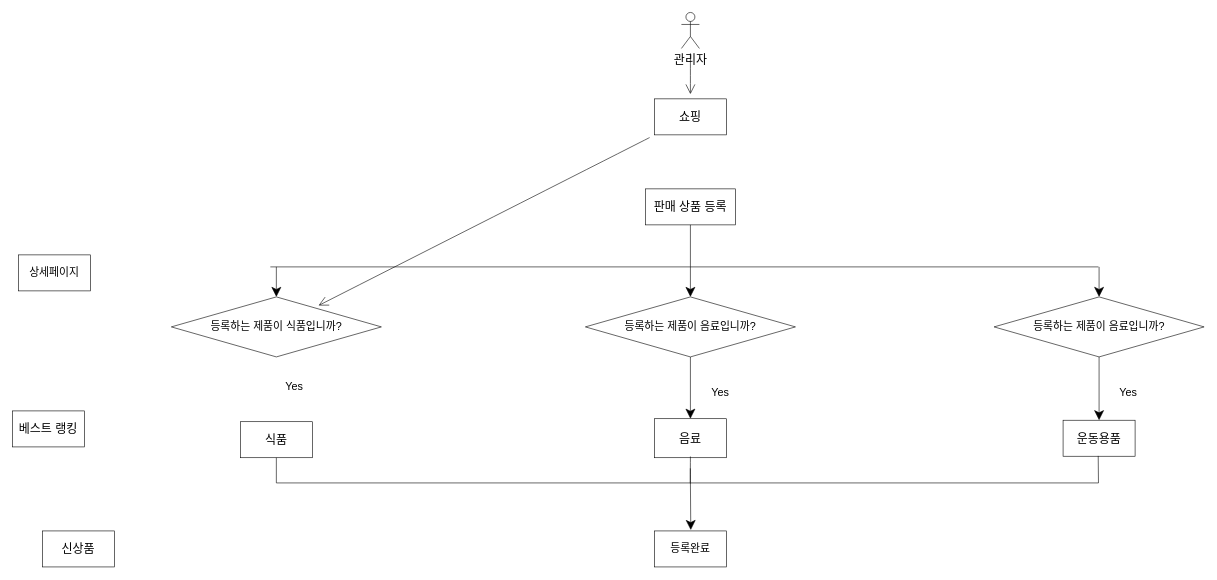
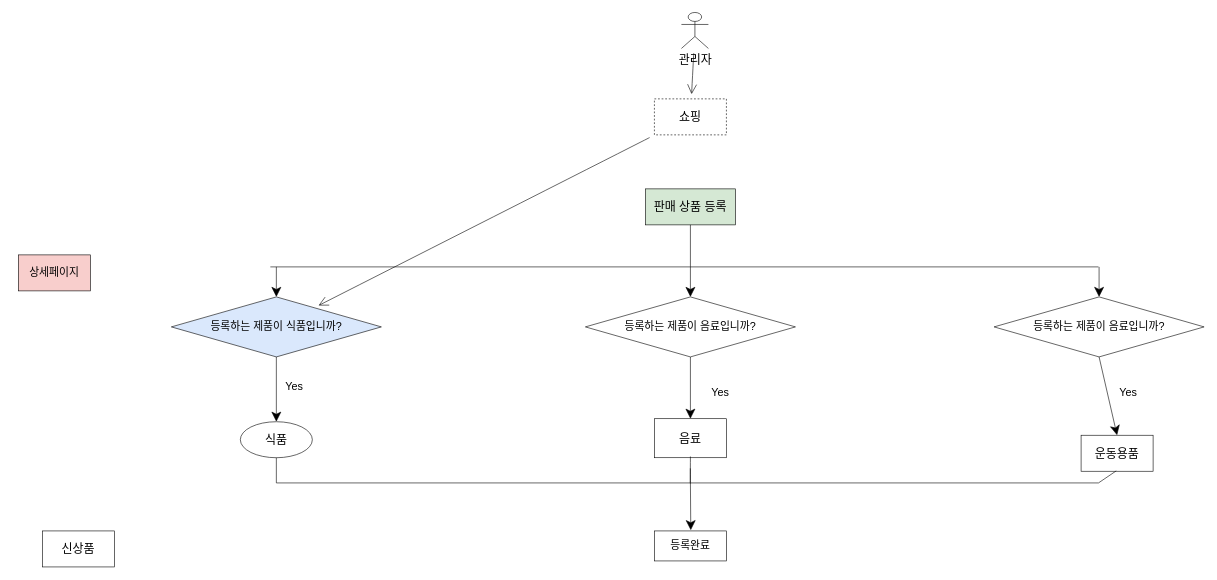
node "관리자": size 18x36 -> 27x36
node "쇼핑": style solid -> dashed
node "판매 상품 등록": fillcolor #ffffff -> #d5e8d4
node "상세페이지": fillcolor #ffffff -> #f8cecc
node "등록하는 제품이 식품입니까?": fillcolor #ffffff -> #dae8fc
edge "등록하는 제품이 식품입니까?" -> "식품": added
node "베스트 랭킹": removed
node "운동용품": moved (1099, 438) -> (1117, 453)
node "식품": shape rectangle -> ellipse
node "등록완료": size 72x36 -> 72x30
